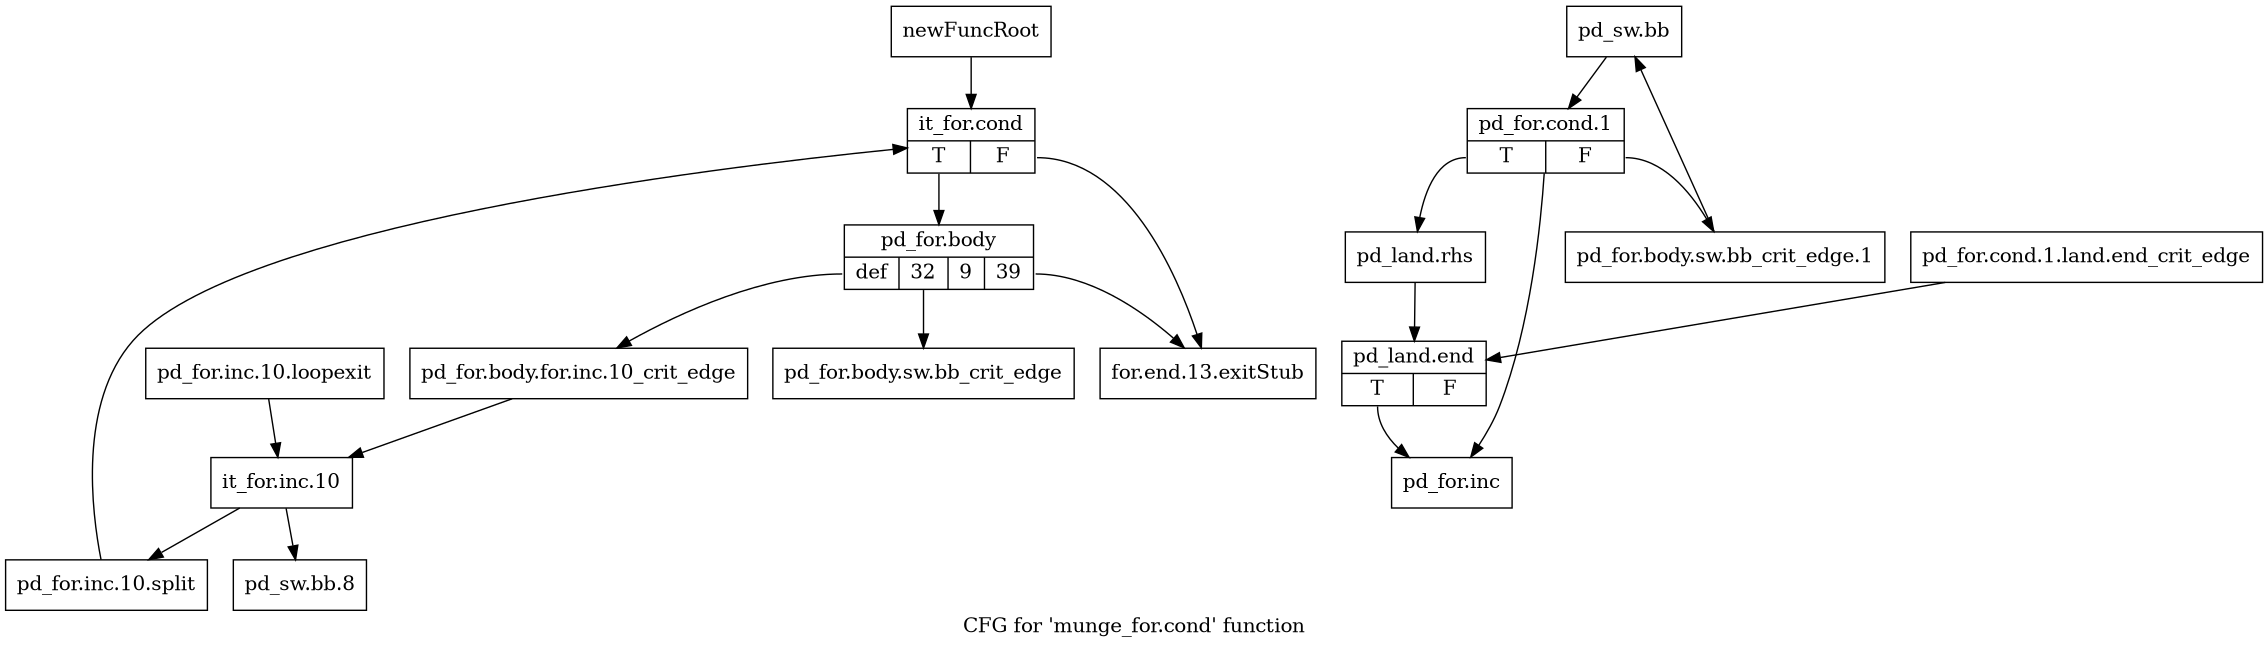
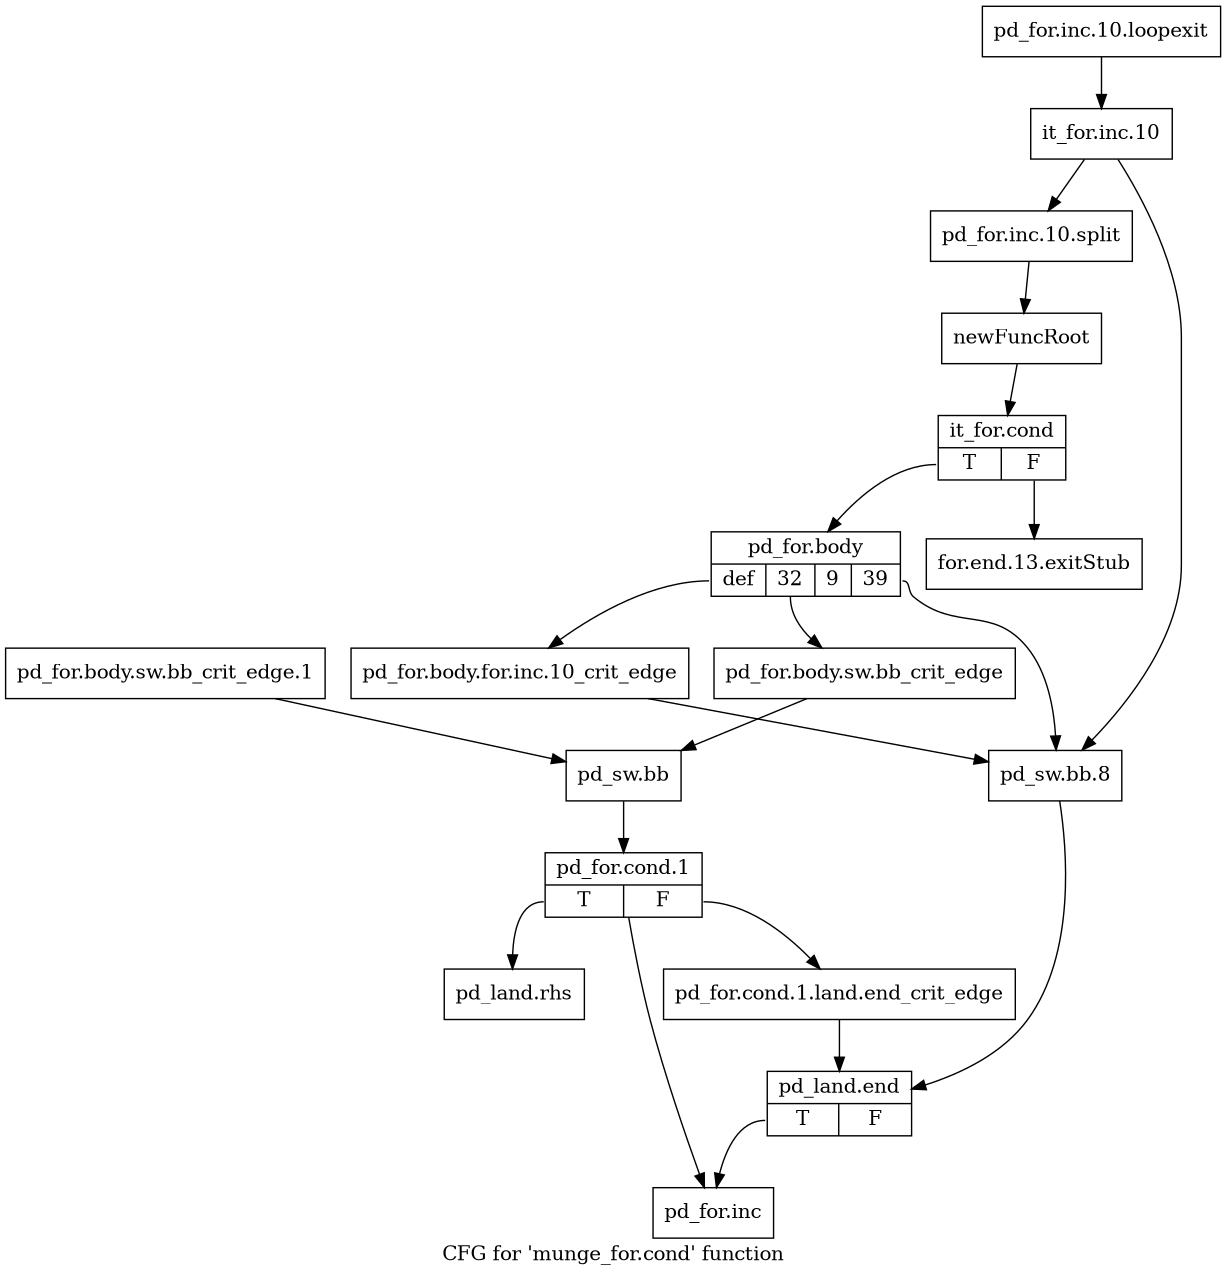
edge "pd_for.cond.1" -> "pd_for.body.sw.bb_crit_edge.1": now "pd_for.cond.1" -> "pd_for.cond.1.land.end_crit_edge"
edge "pd_for.inc.10.split" -> "it_for.cond": now "pd_for.inc.10.split" -> "newFuncRoot"
edge "pd_for.body" -> "for.end.13.exitStub": now "pd_for.body" -> "pd_sw.bb.8"
edge "pd_land.rhs" -> "pd_land.end": now "pd_sw.bb.8" -> "pd_land.end"
edge "pd_for.body.for.inc.10_crit_edge" -> "it_for.inc.10": now "pd_for.body.for.inc.10_crit_edge" -> "pd_sw.bb.8"
edge "pd_for.body.sw.bb_crit_edge" -> "pd_sw.bb": added
